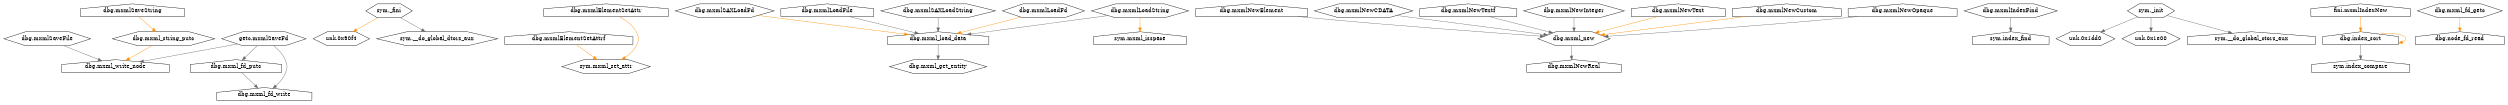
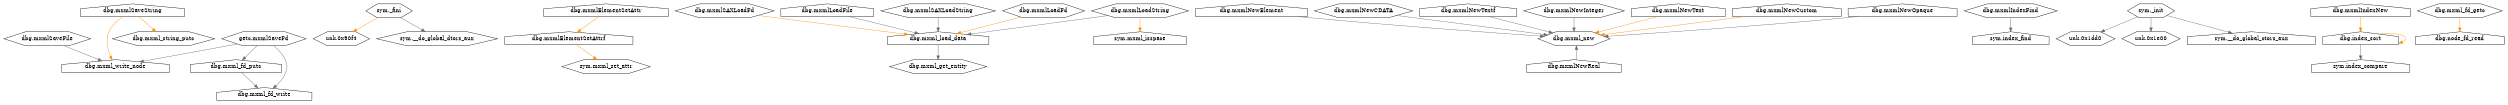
node "fini.mxmlIndexNew": label "fini.mxmlIndexNew" -> "dbg.mxmlIndexNew"
edge "dbg.mxmlElementSetAttr" -> "sym.mxml_set_attr": now "dbg.mxmlElementSetAttr" -> "dbg.mxmlElementSetAttrf"
edge "dbg.mxml_new" -> "dbg.mxmlNewReal": reversed
edge "dbg.mxml_string_putc" -> "dbg.mxml_write_node": now "dbg.mxmlSaveString" -> "dbg.mxml_write_node"
